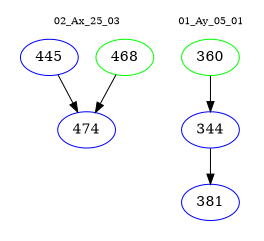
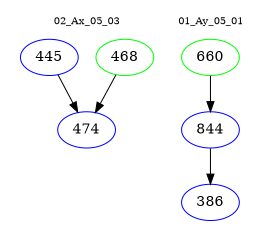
cluster "02_Ax_25_03": label "02_Ax_25_03" -> "02_Ax_05_03"
node "360": label "360" -> "660"
node "344": label "344" -> "844"
node "381": label "381" -> "386"
